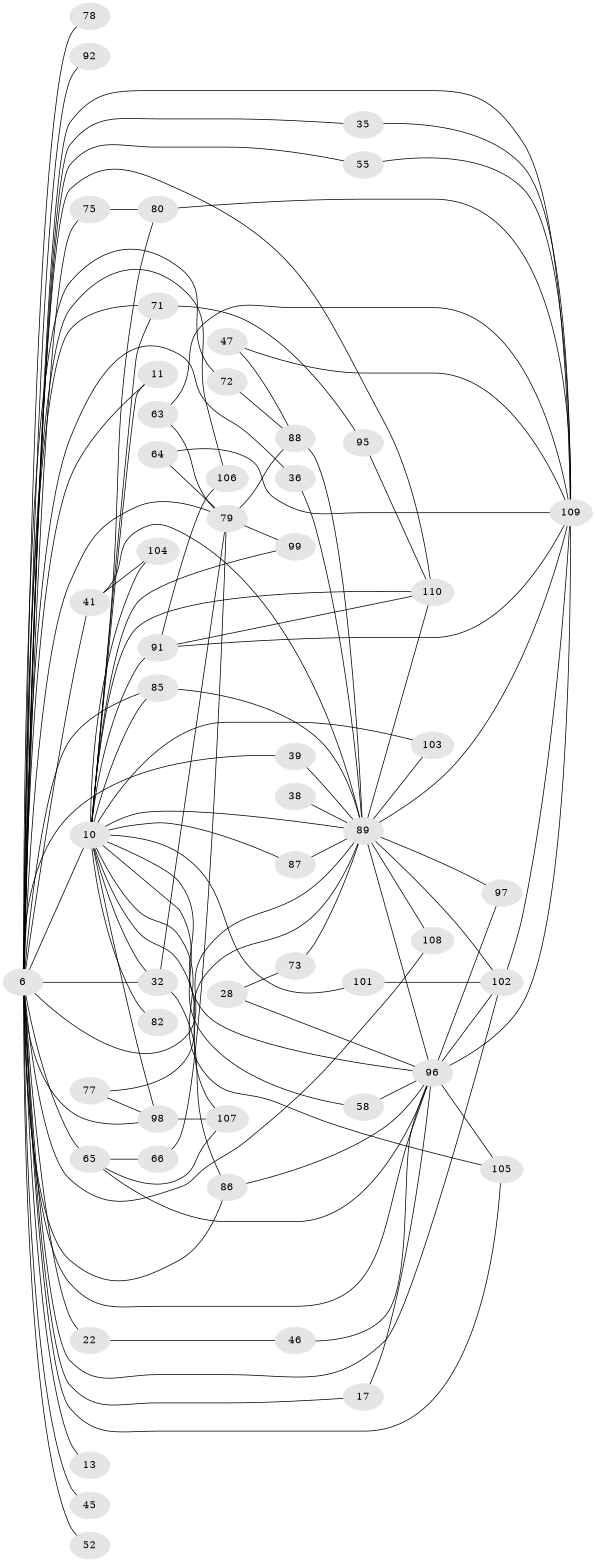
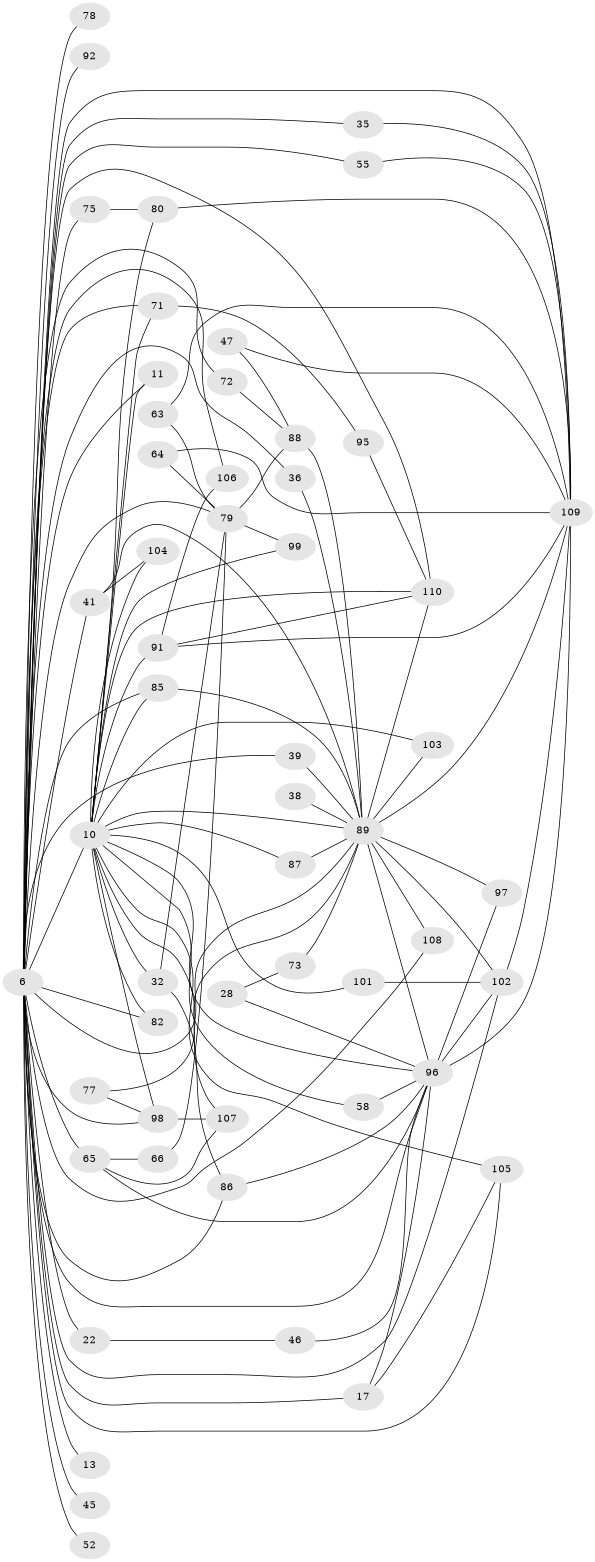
edge "6" -- "32": now "6" -- "82"
edge "96" -- "105": now "17" -- "105"
